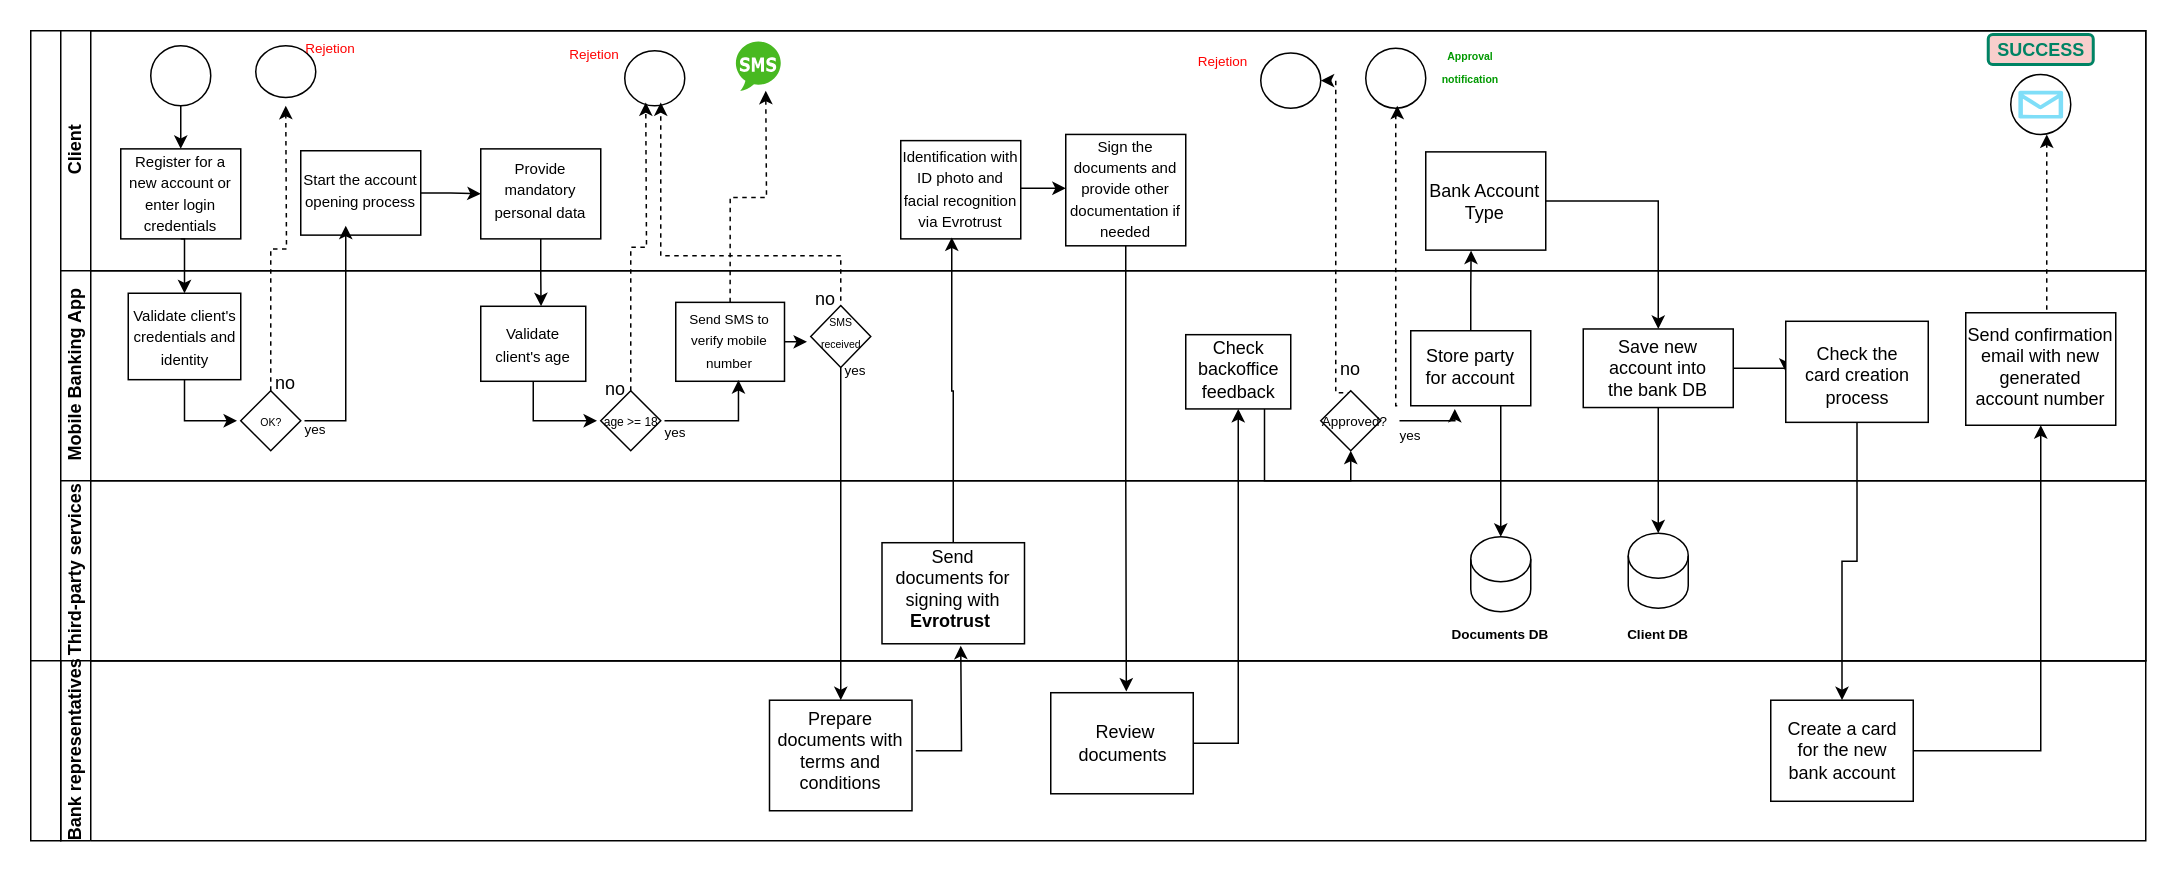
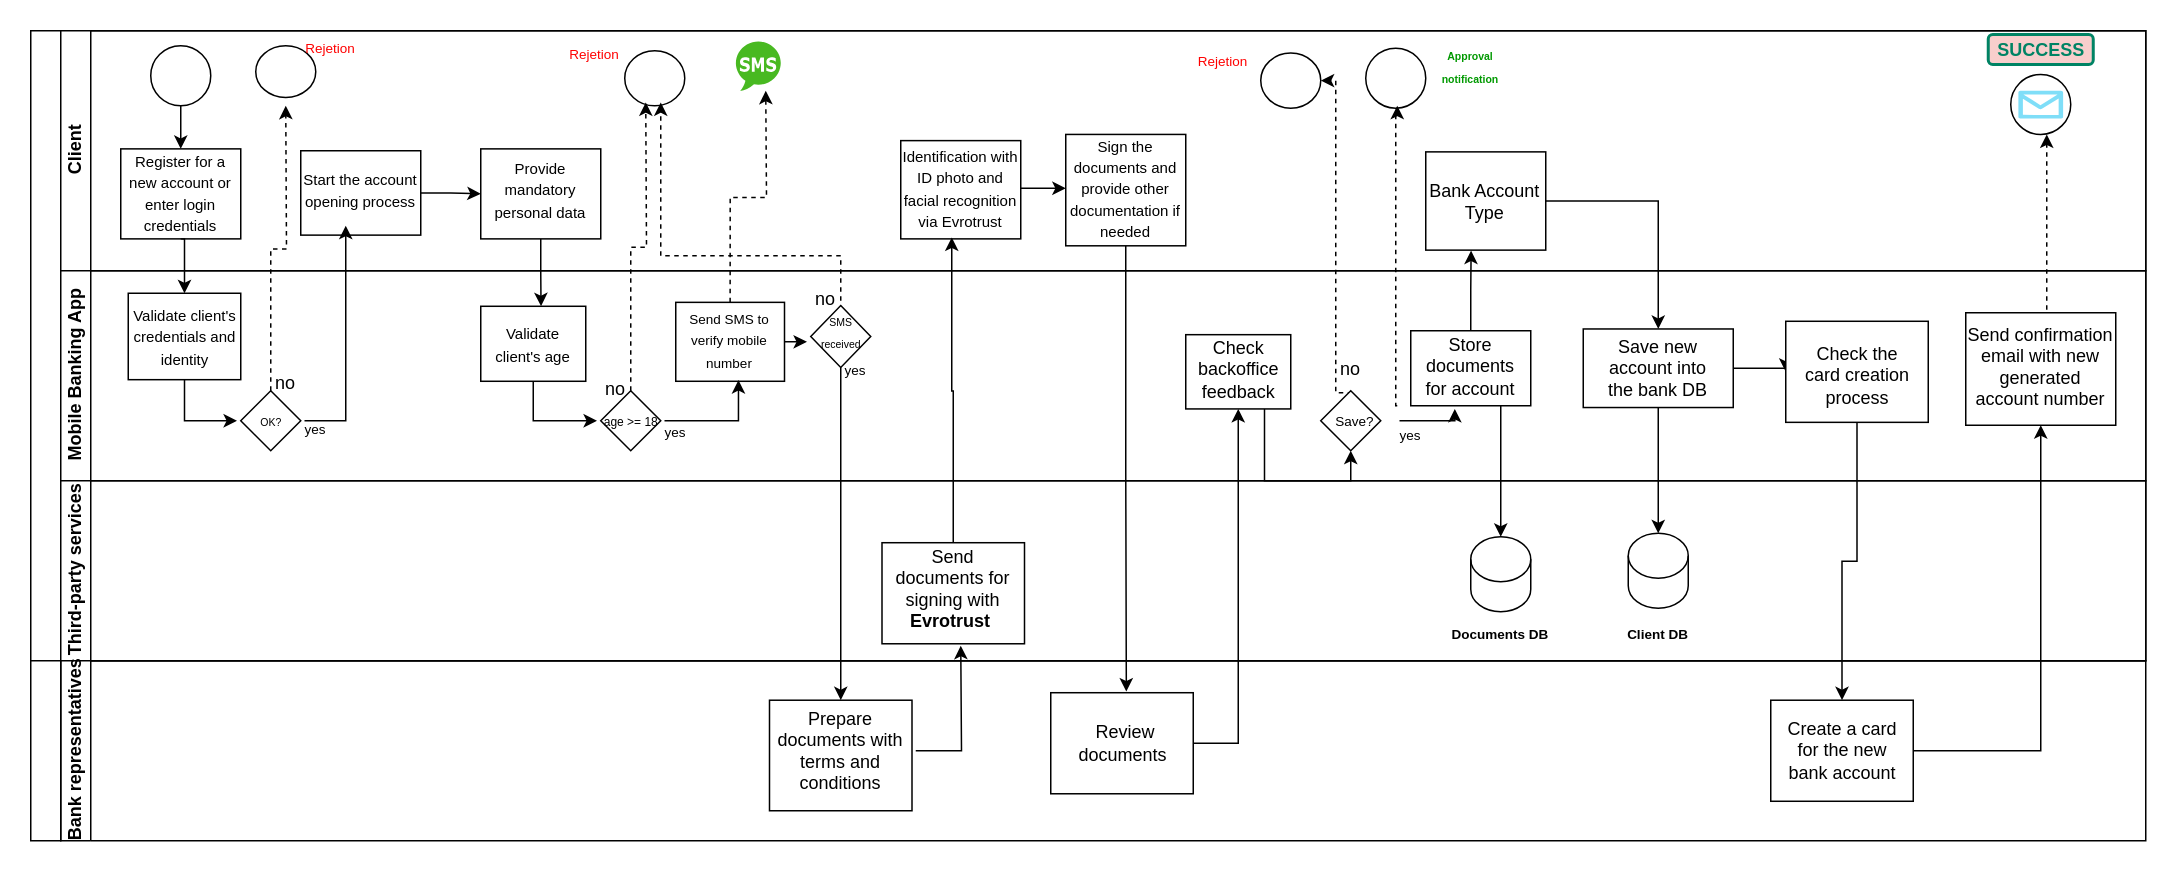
node "Store party for account": label "Store party for account" -> "Store documents for account"
node "Approved?": label "Approved?" -> "Save?"
